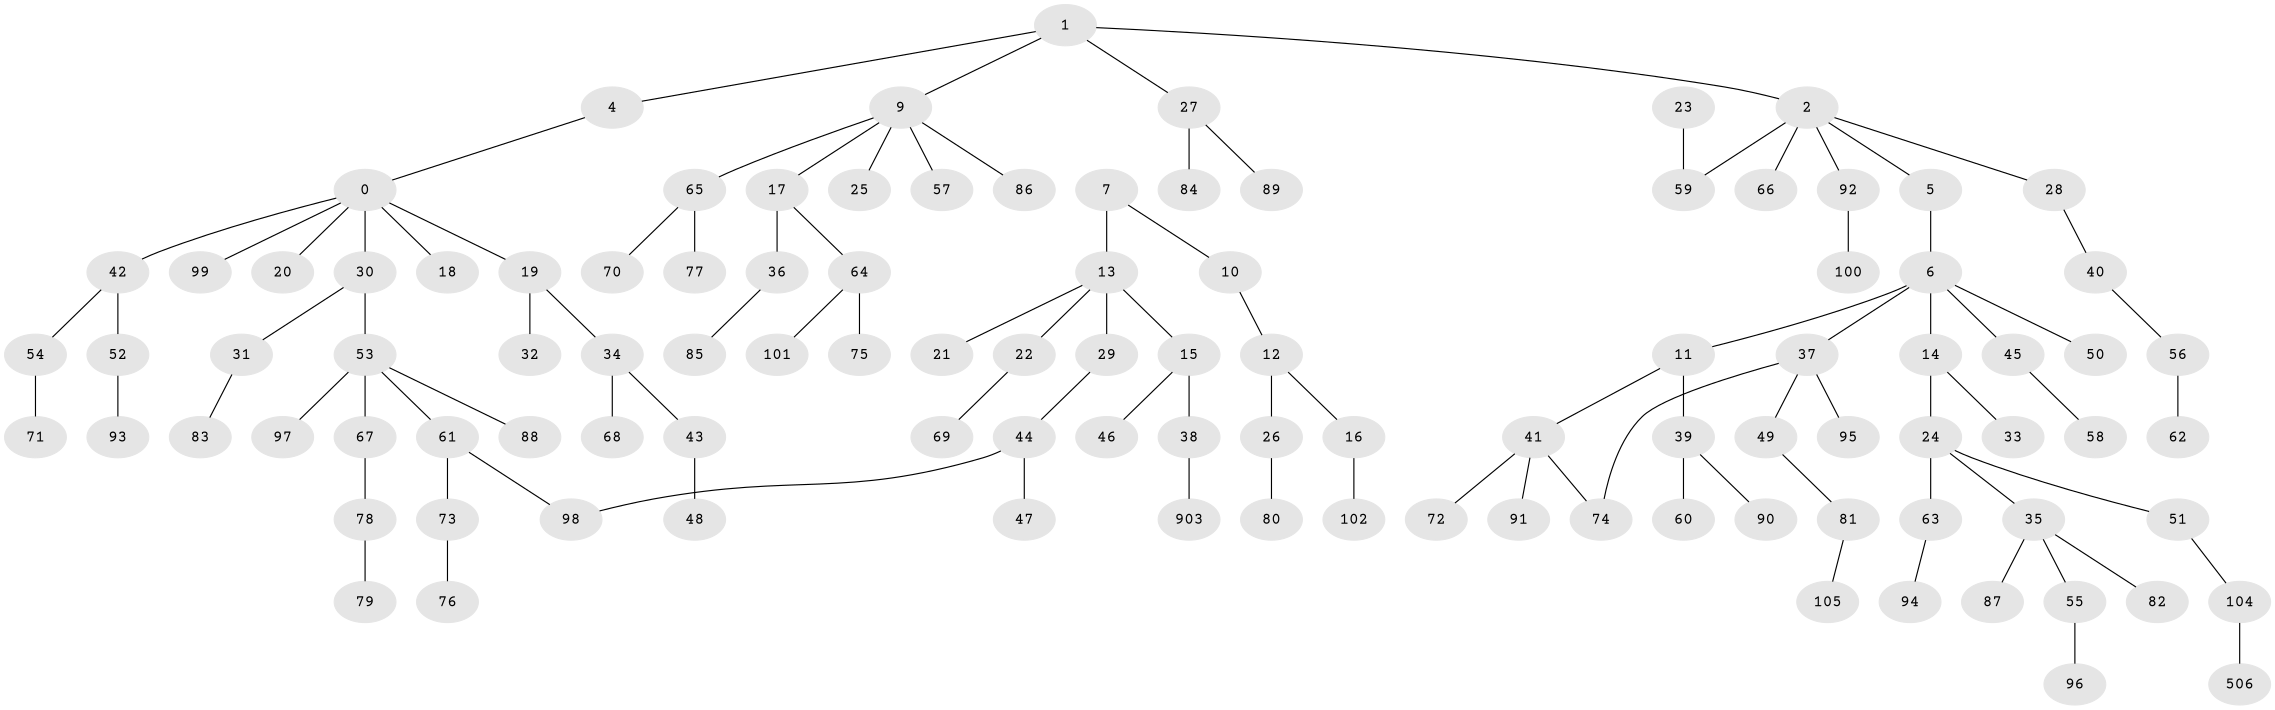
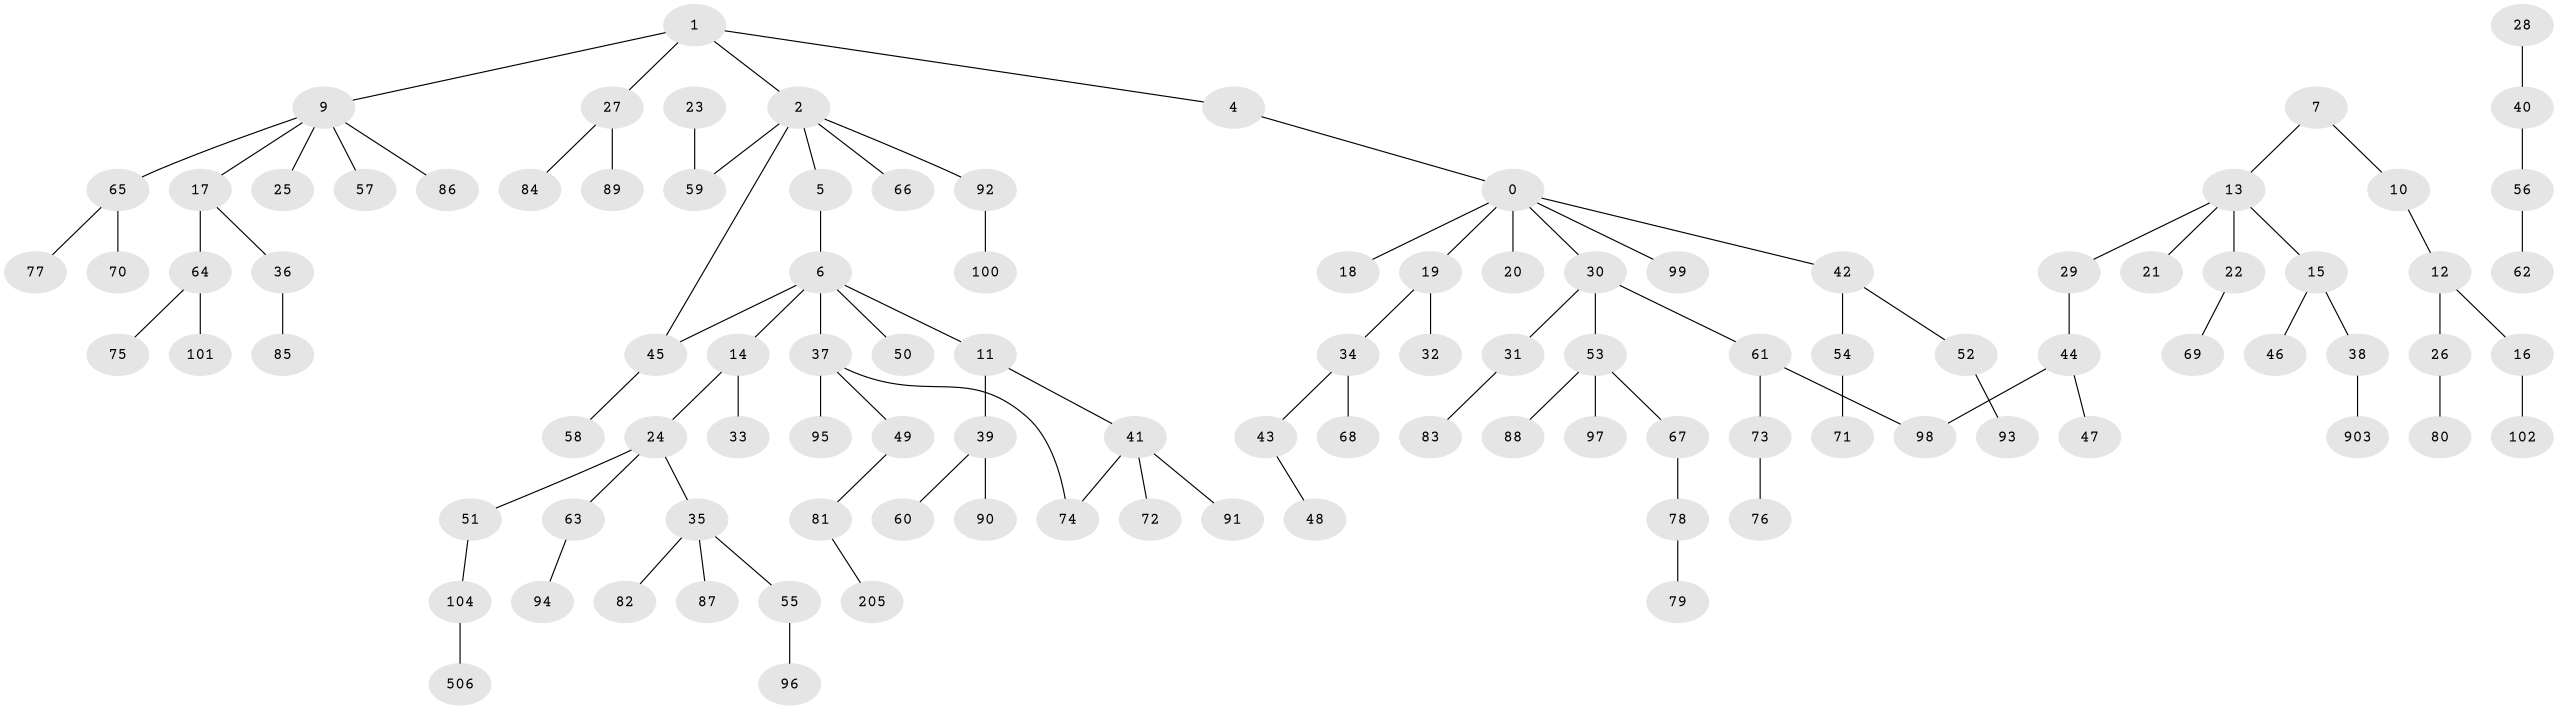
edge "2" -- "28": now "2" -- "45"
edge "53" -- "61": now "30" -- "61"
node "105": label "105" -> "205"
